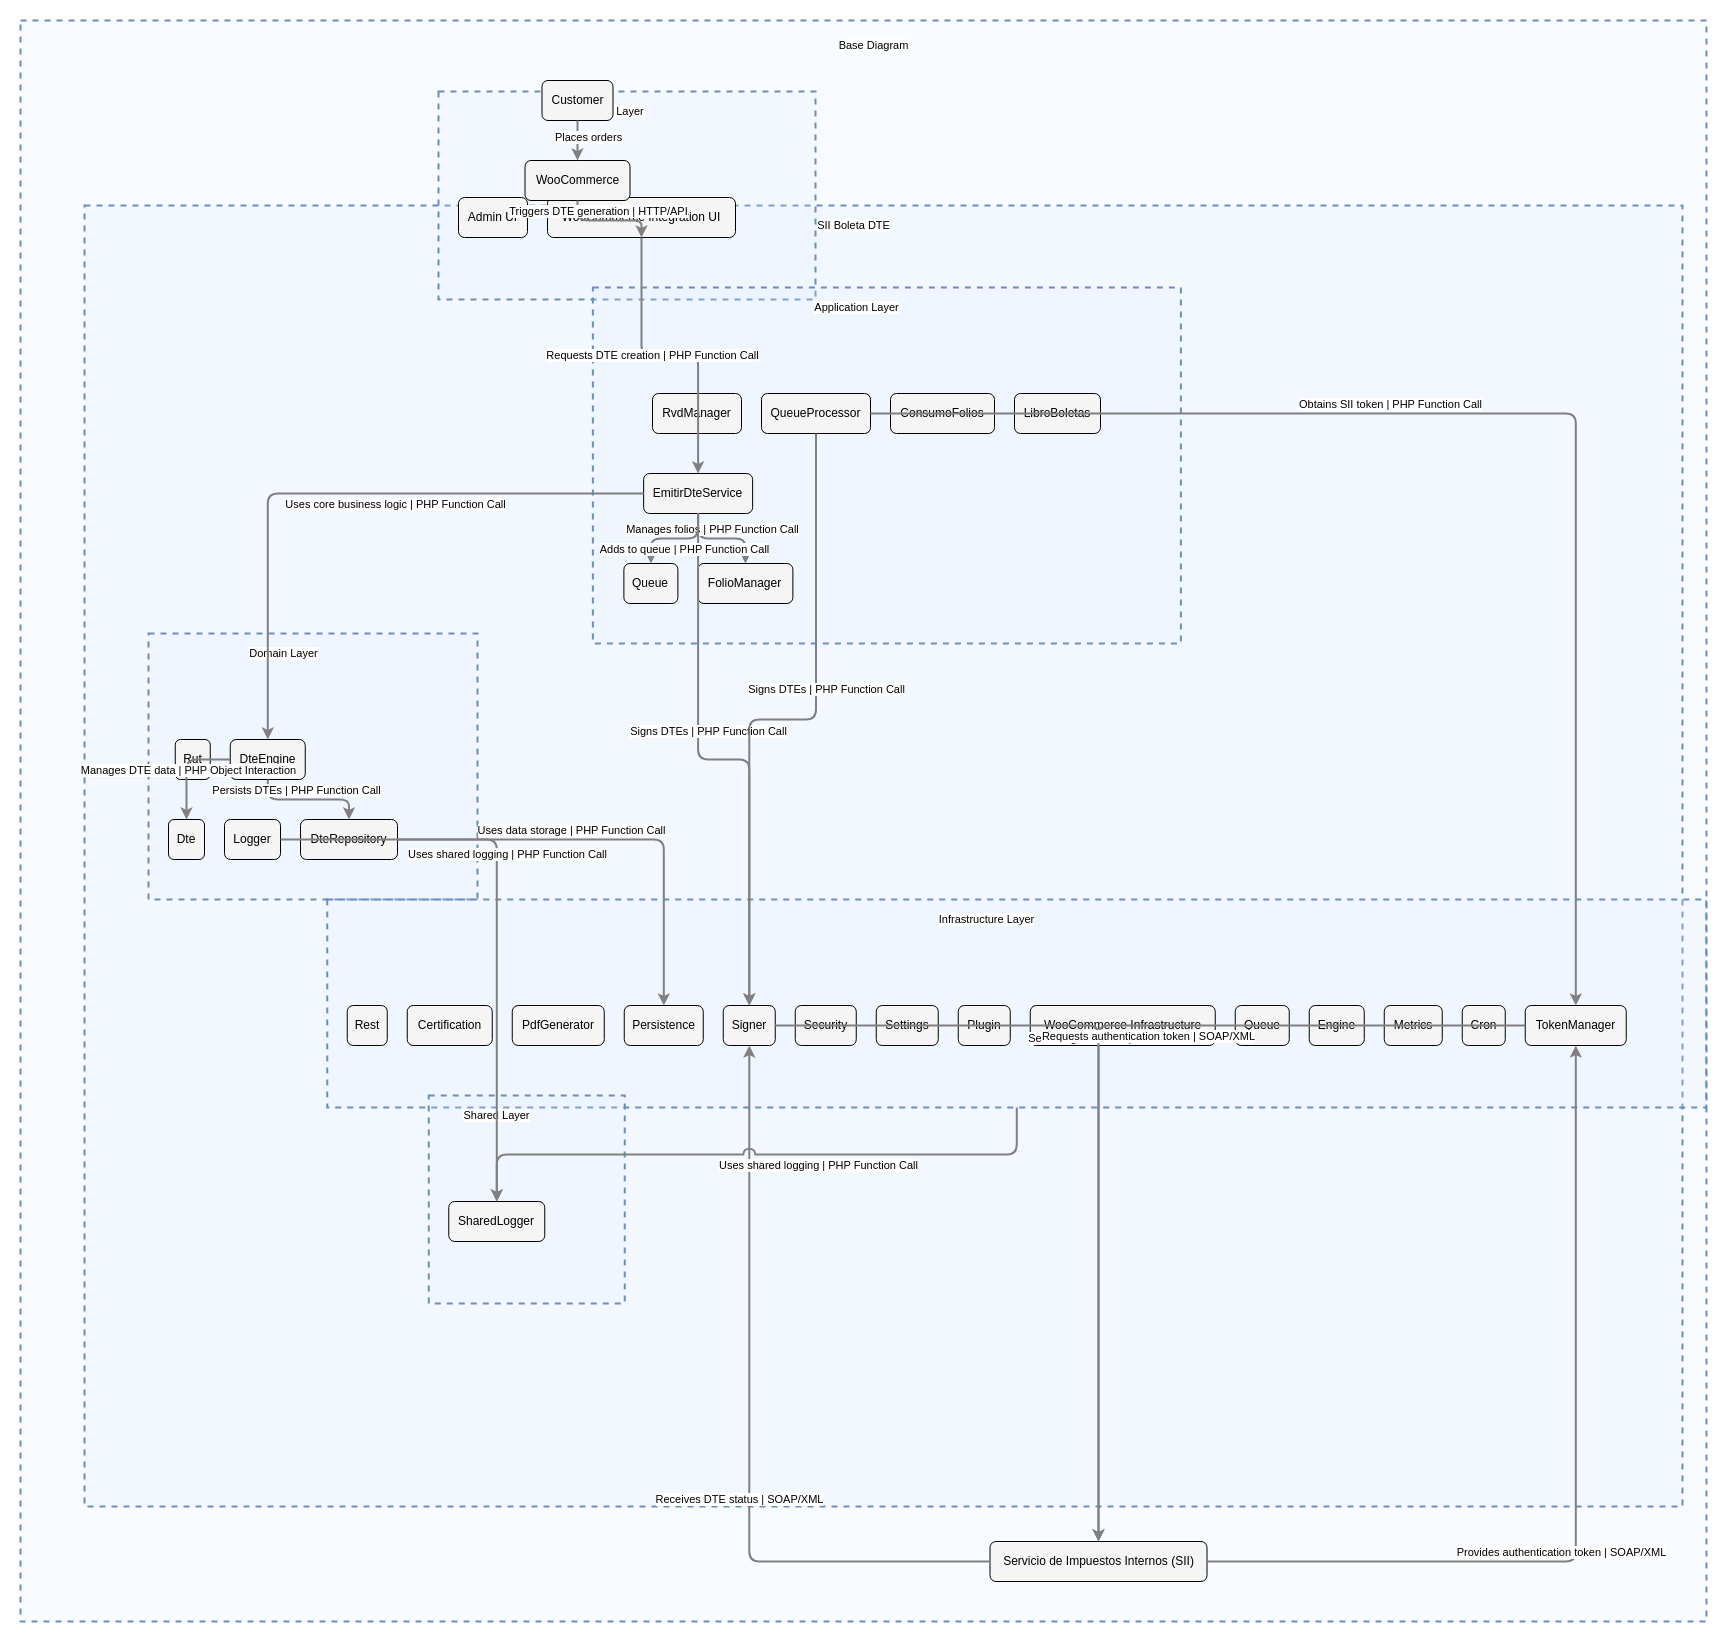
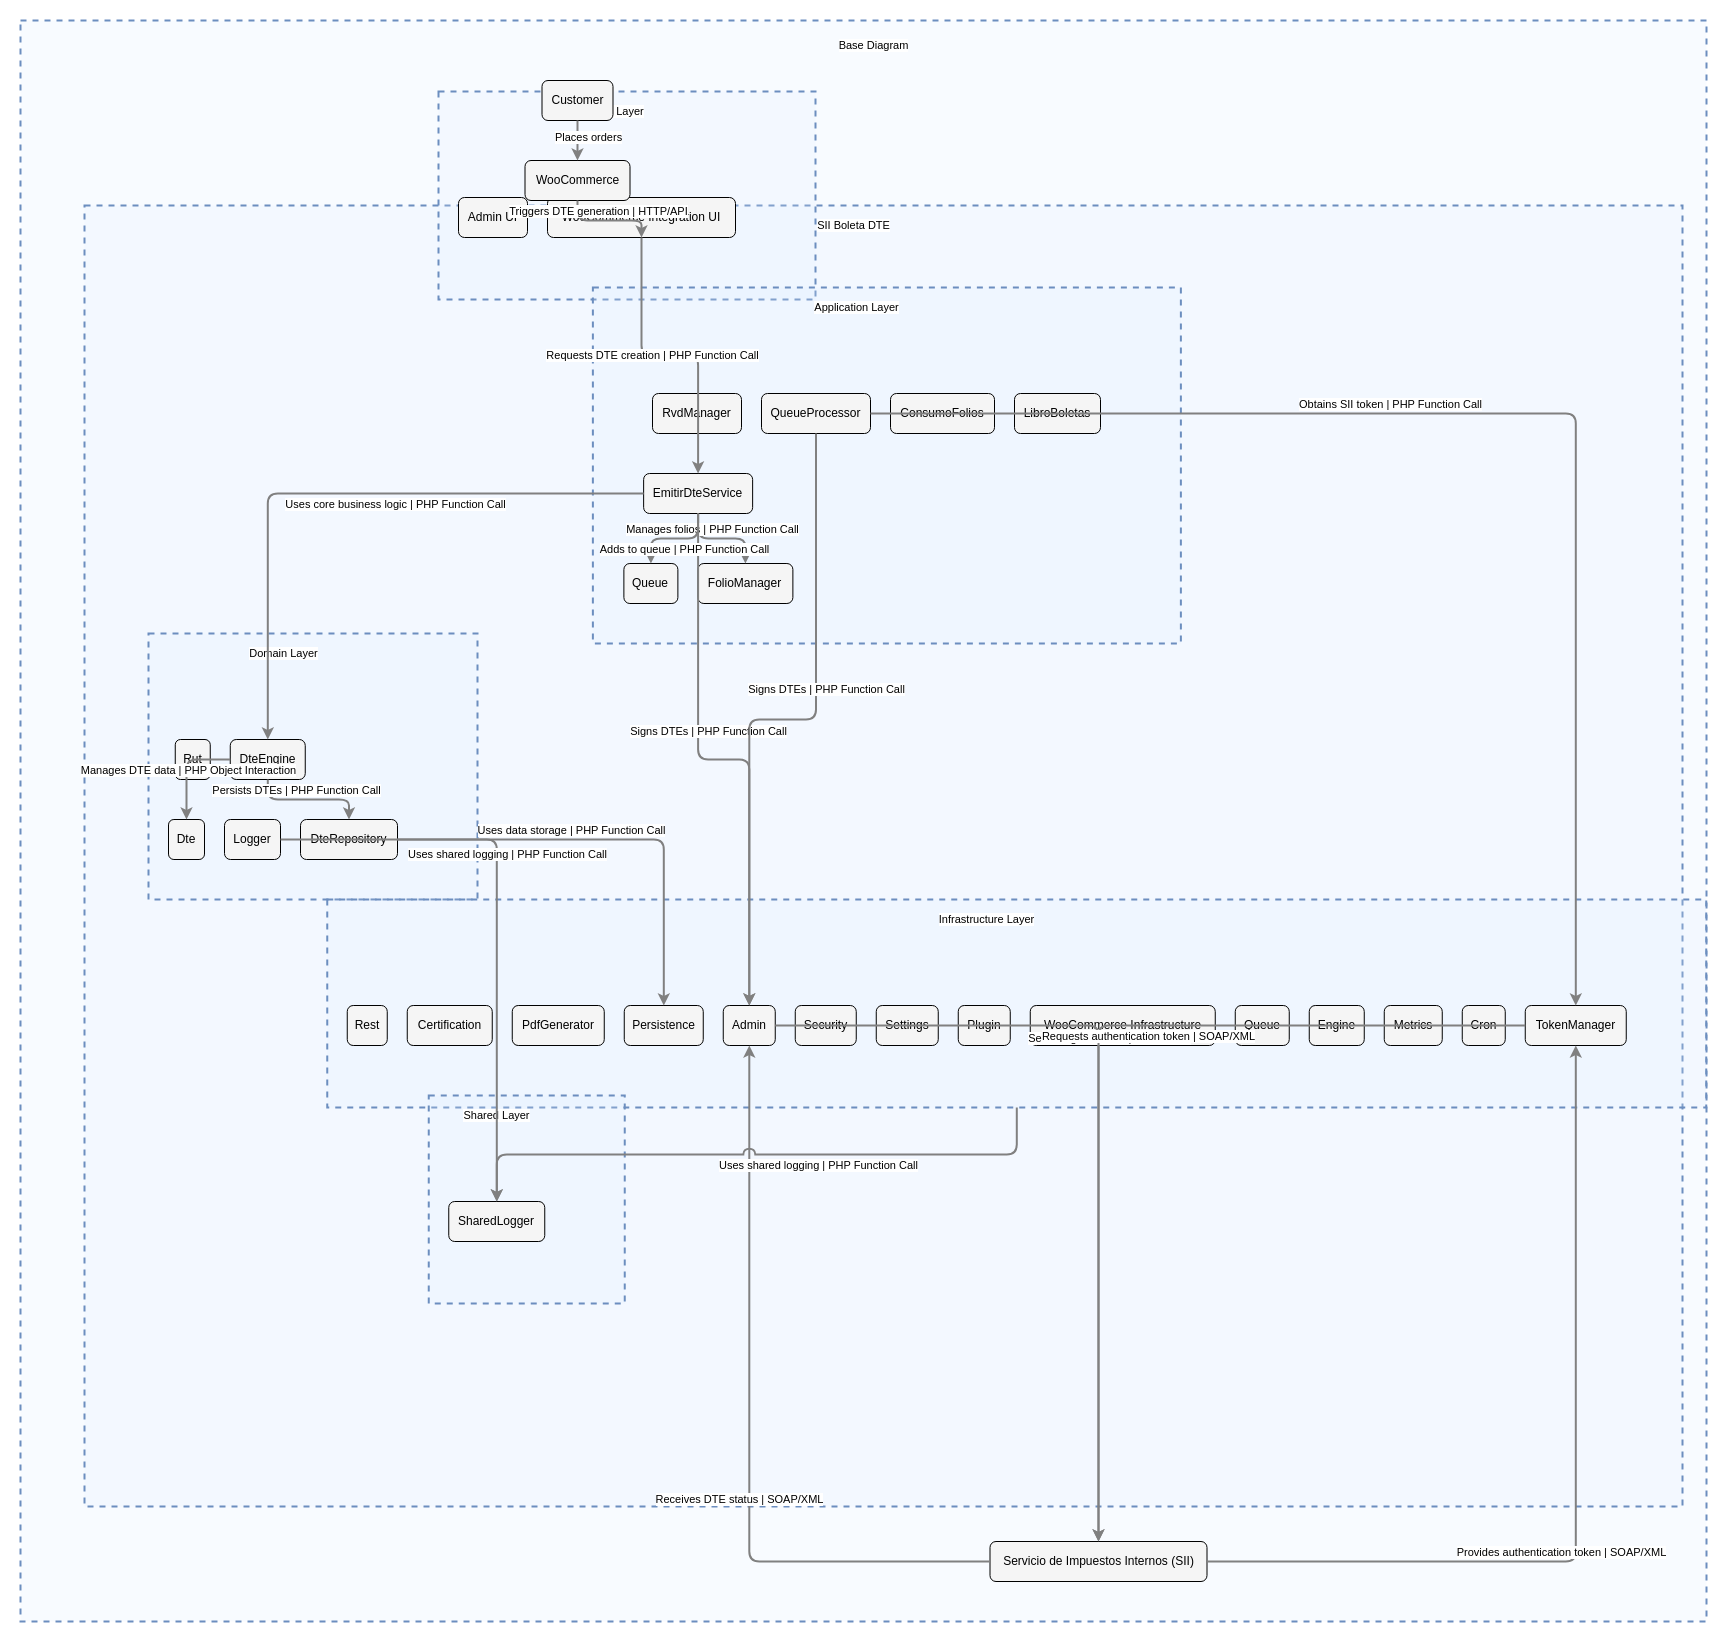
node "Signer": label "Signer" -> "Admin"
